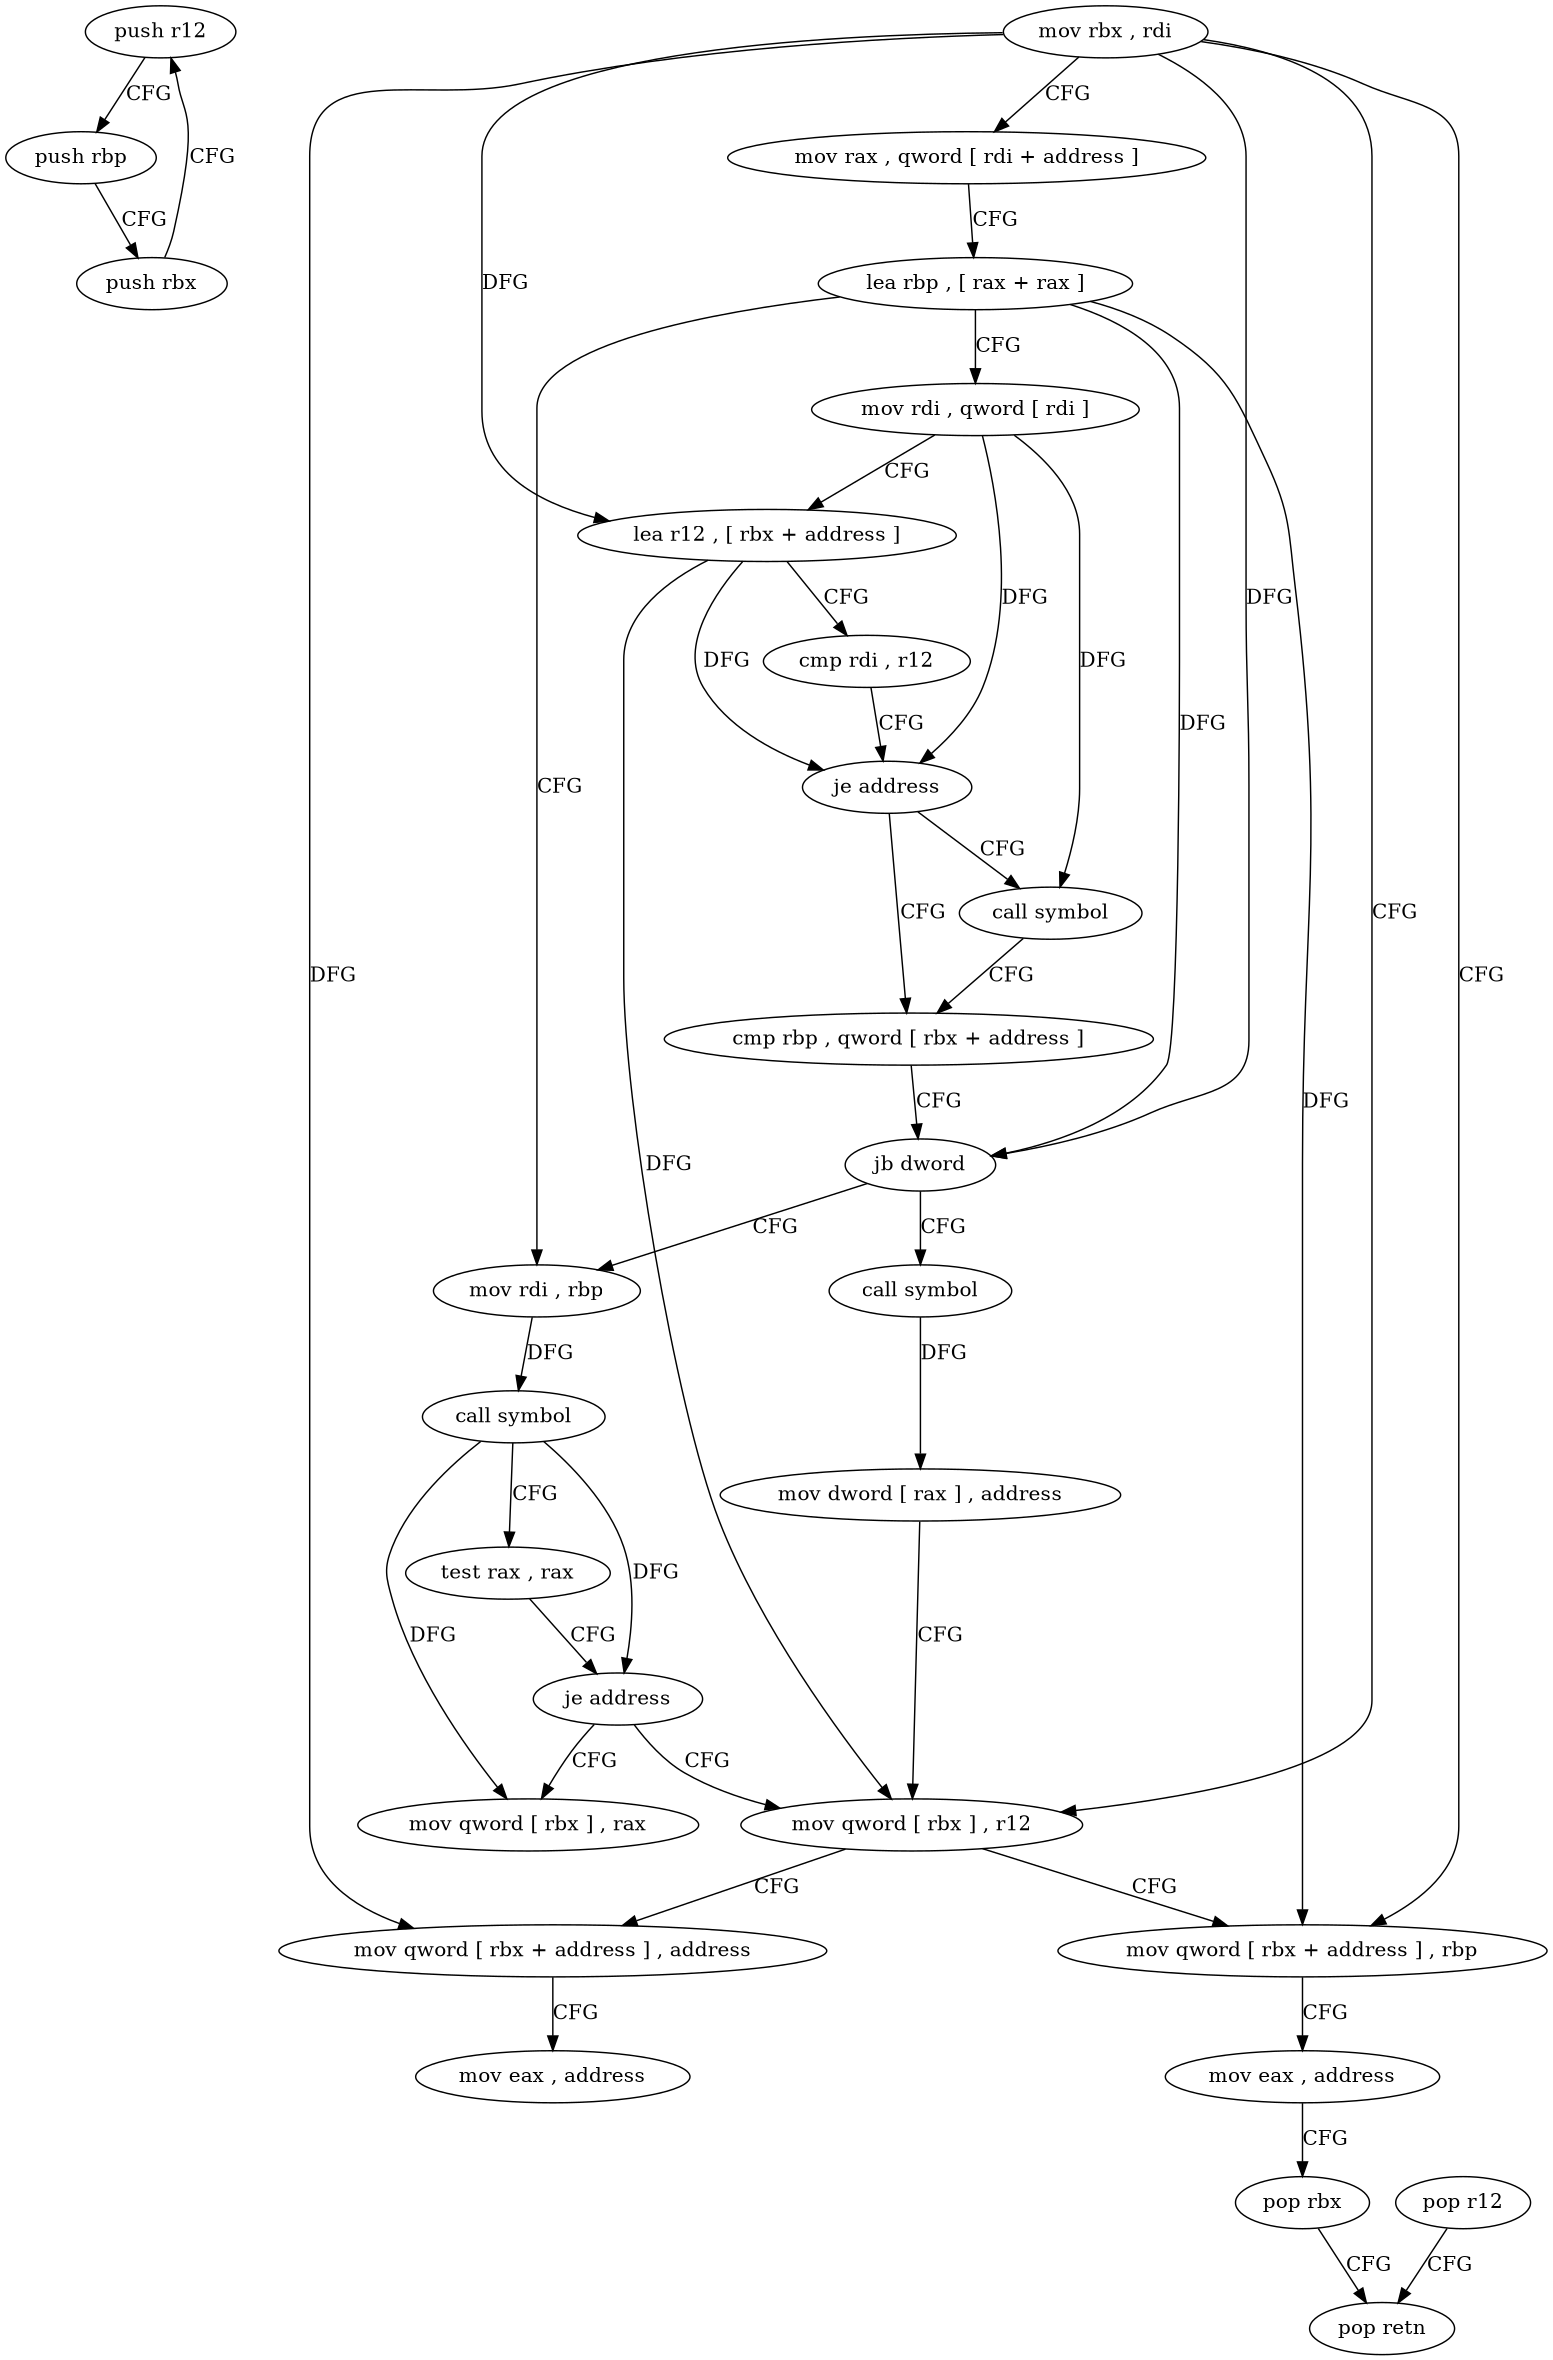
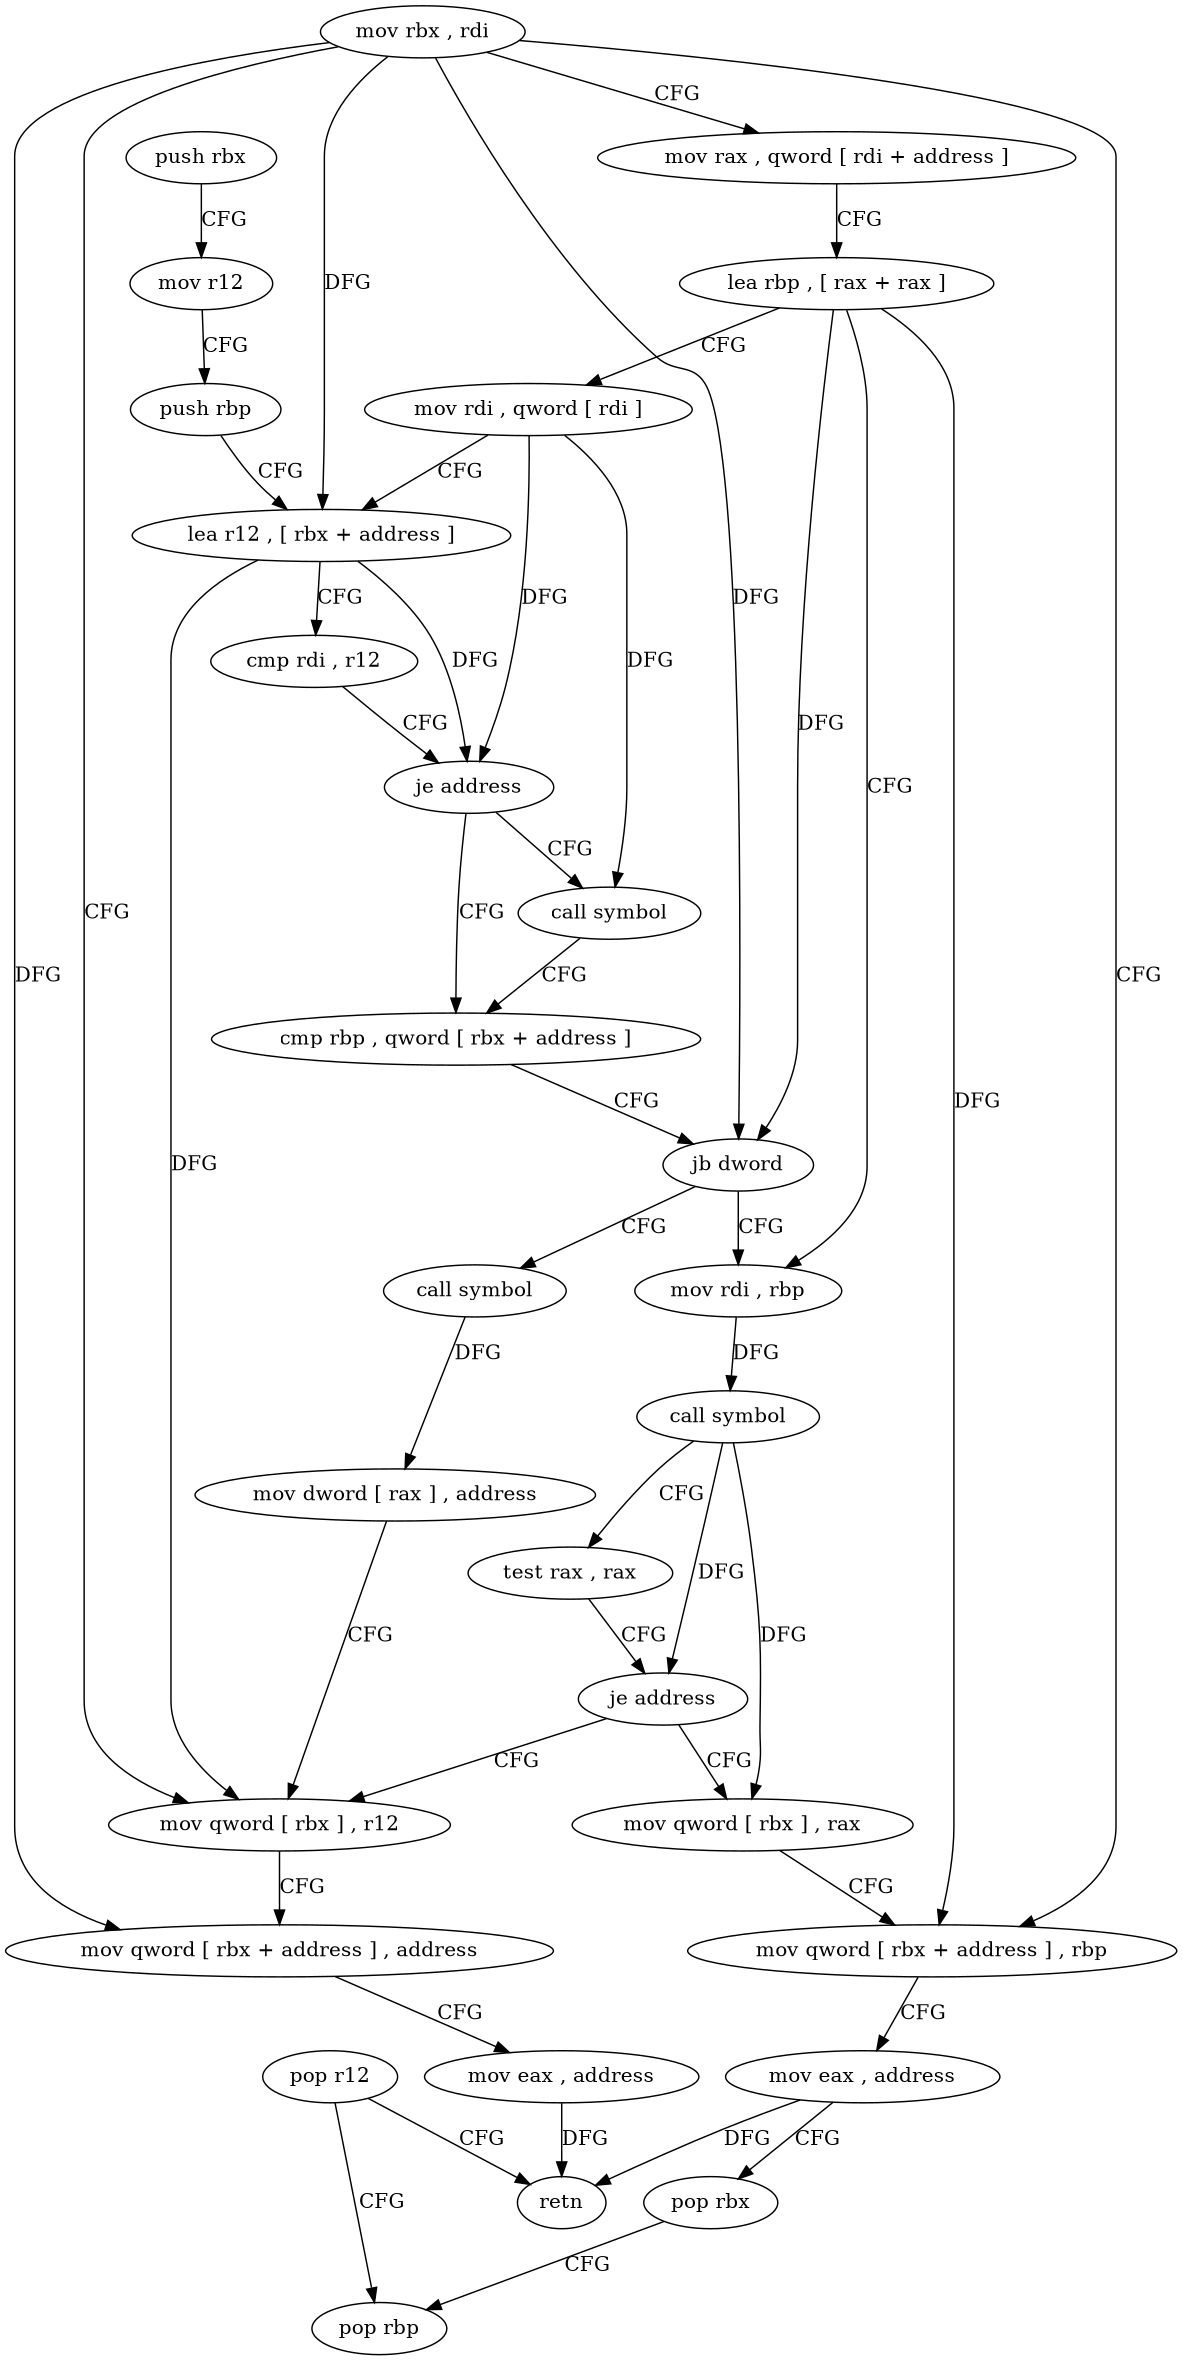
node "push r12": label "push r12" -> "mov r12"
edge "push rbp" -> "push rbx": now "push rbp" -> "lea r12 , [ rbx + address ]"
edge "mov qword [ rbx ] , r12" -> "mov qword [ rbx + address ] , rbp": now "mov qword [ rbx ] , rax" -> "mov qword [ rbx + address ] , rbp"
node "retn": added
node "pop retn": label "pop retn" -> "pop rbp"
